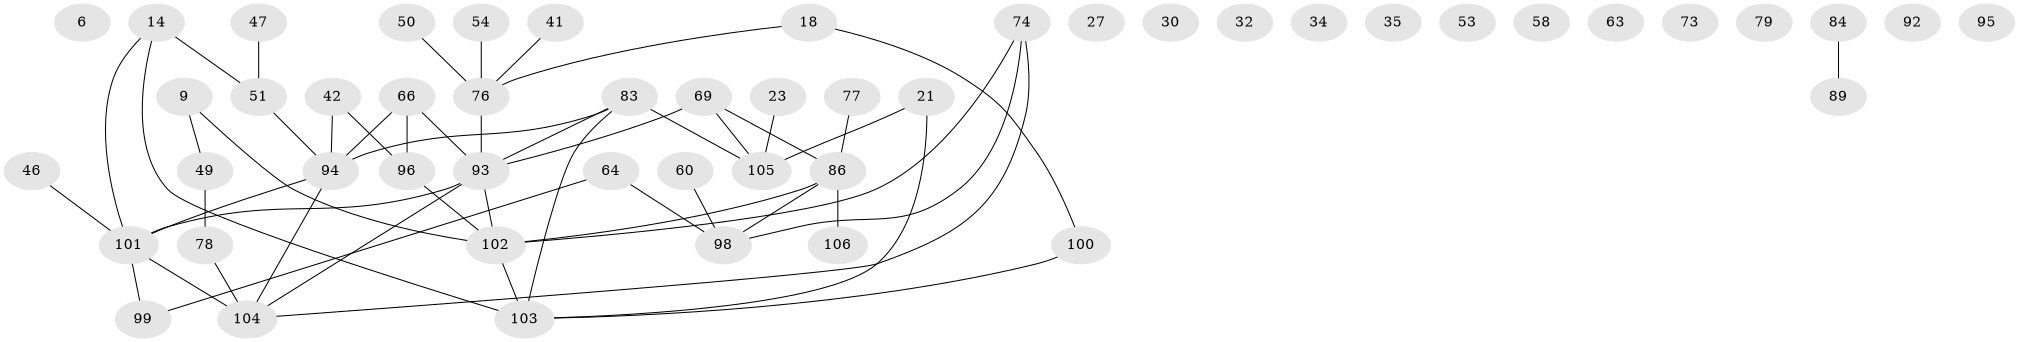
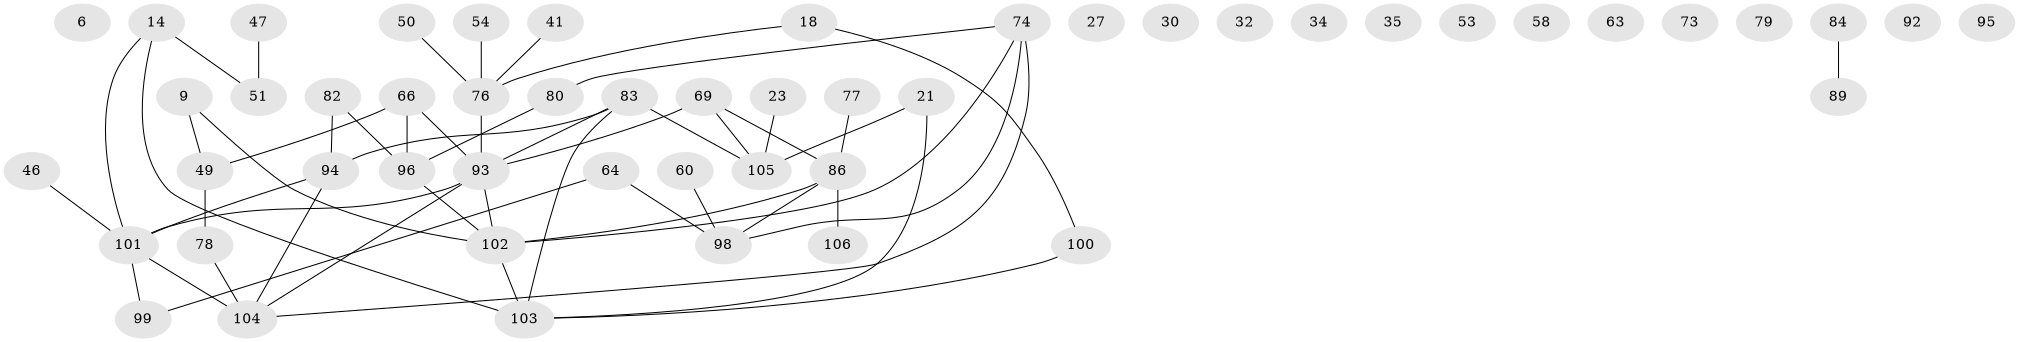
node "42": label "42" -> "82"
node "80": added
edge "51" -- "94": removed
edge "66" -- "94": now "66" -- "49"
